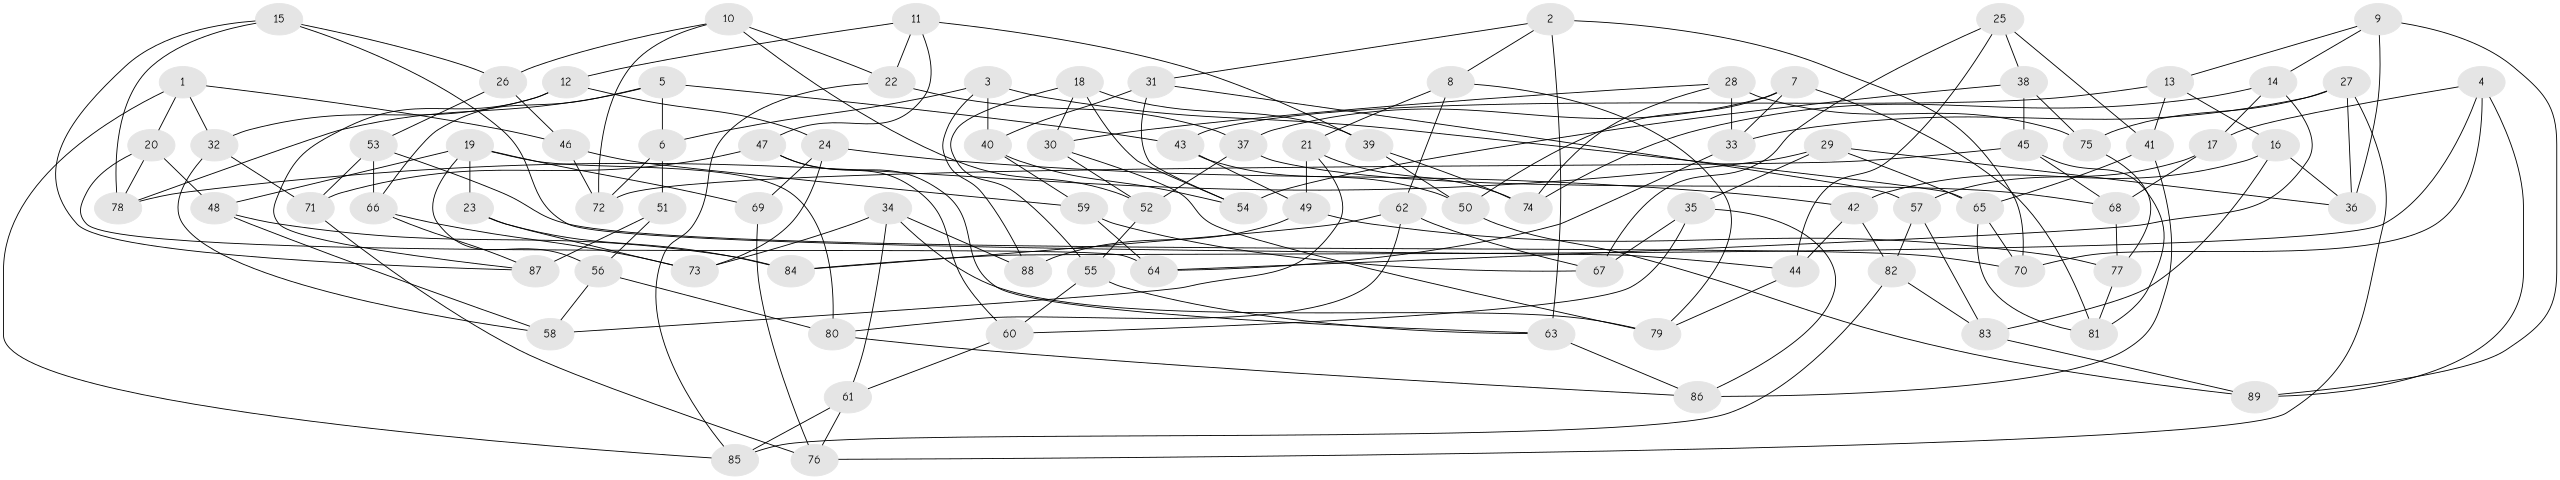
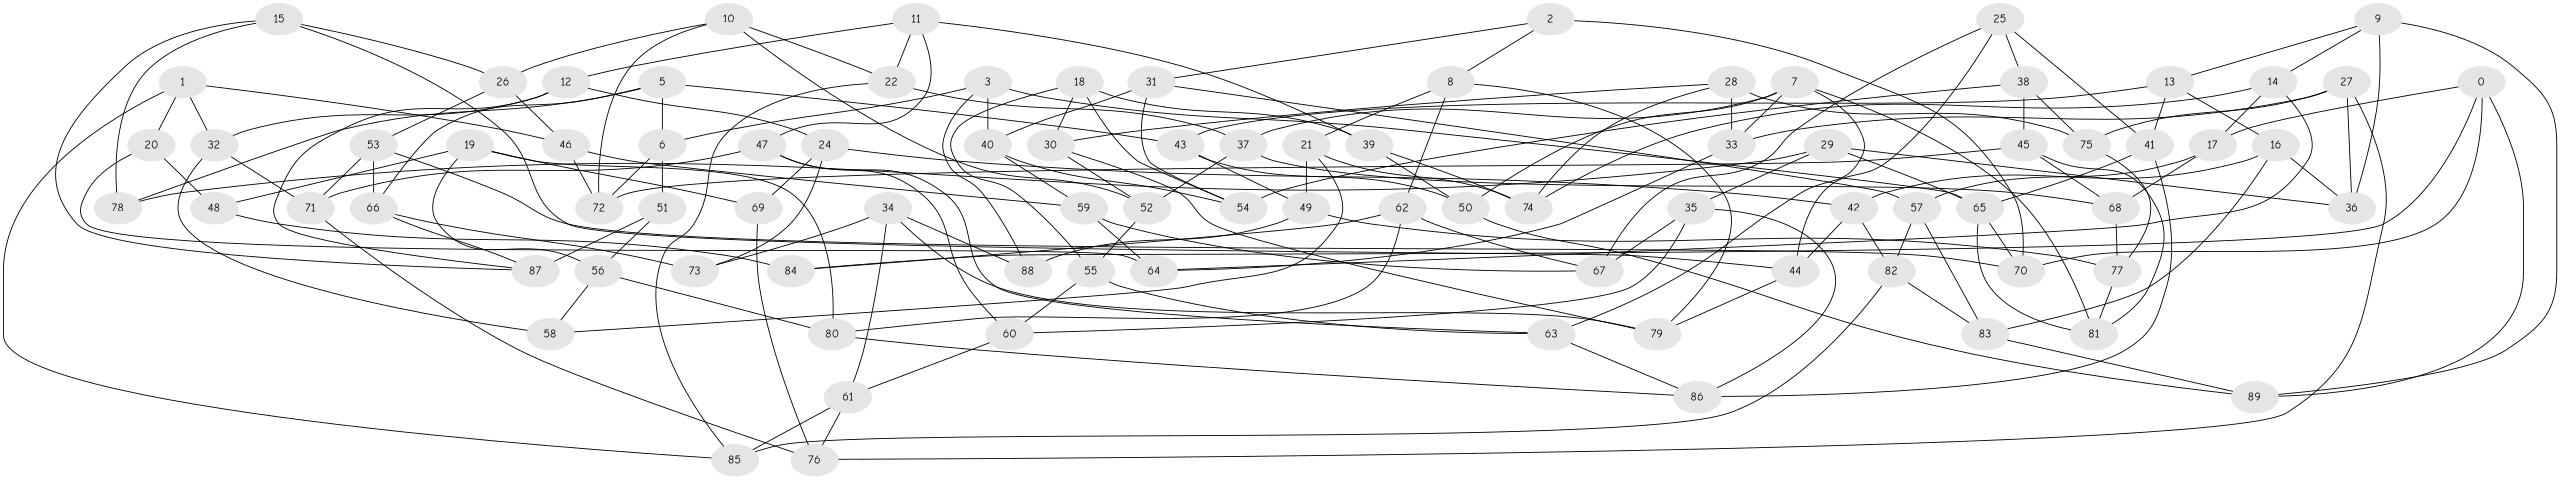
node "4": label "4" -> "0"
edge "2" -- "63": now "7" -- "63"
edge "20" -- "78": removed
node "23": removed
edge "48" -- "58": removed
